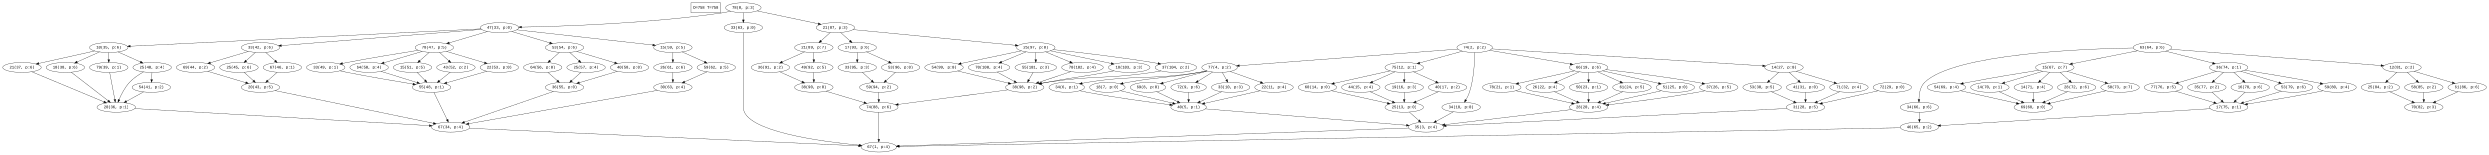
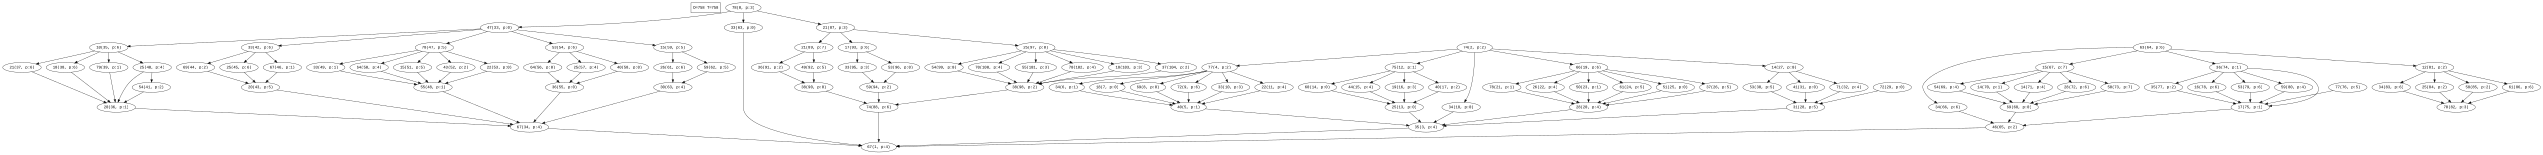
edge "36(74, p:1)" -> "77(76, p:5)": now "36(74, p:1)" -> "17(75, p:1)"
node "34(83, p:6)": added
edge "69(68, p:0)" -> "46(65, p:2)": added
